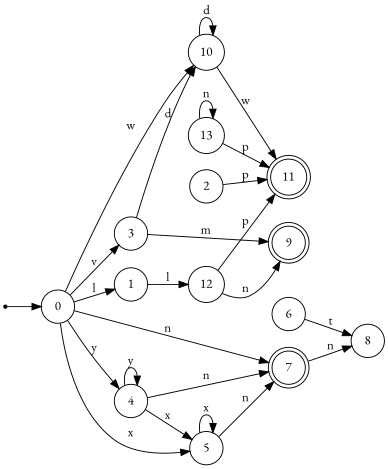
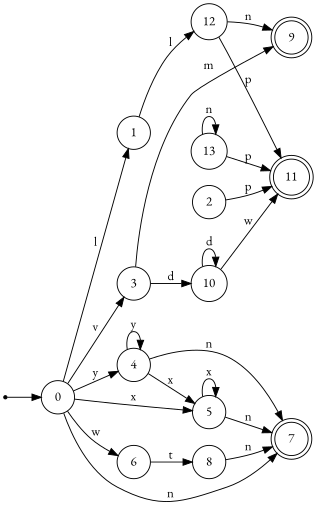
edge "0" -> "10": now "0" -> "6"
edge "7" -> "8": reversed
